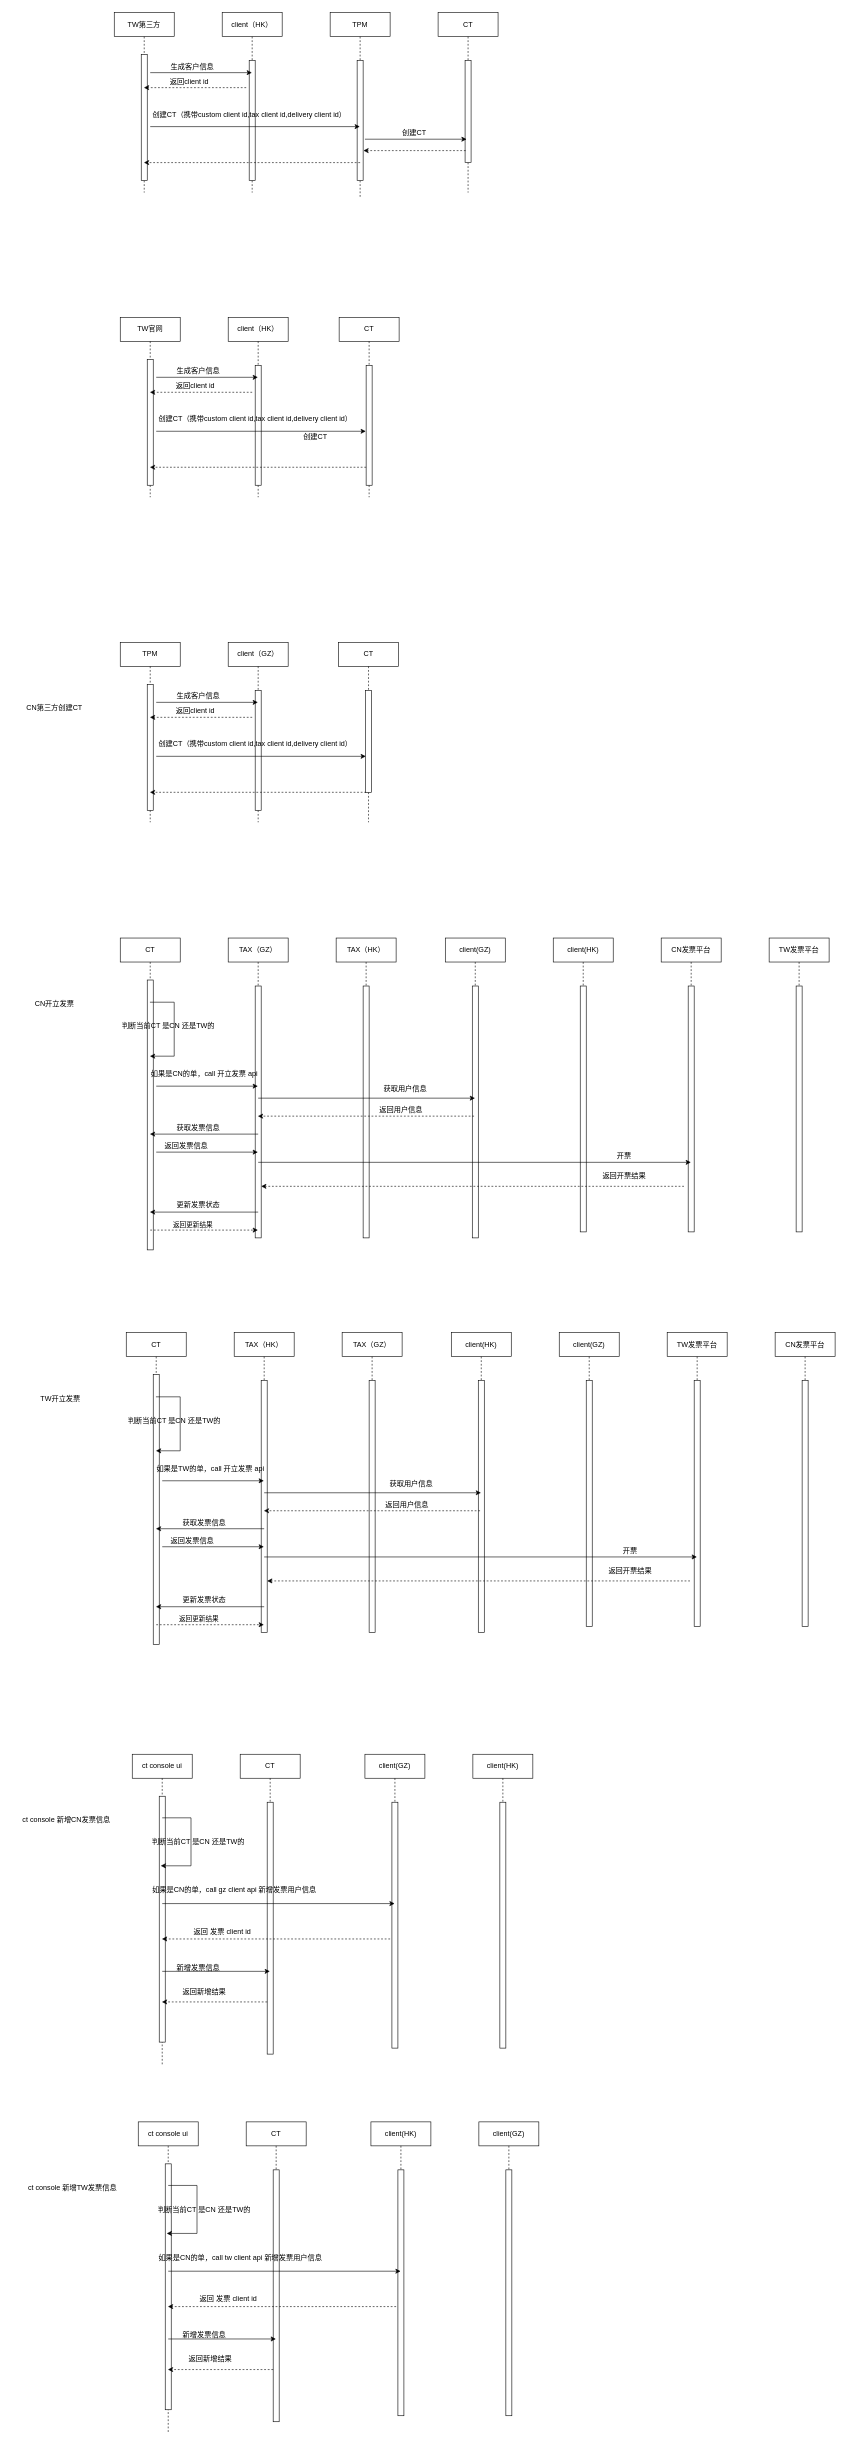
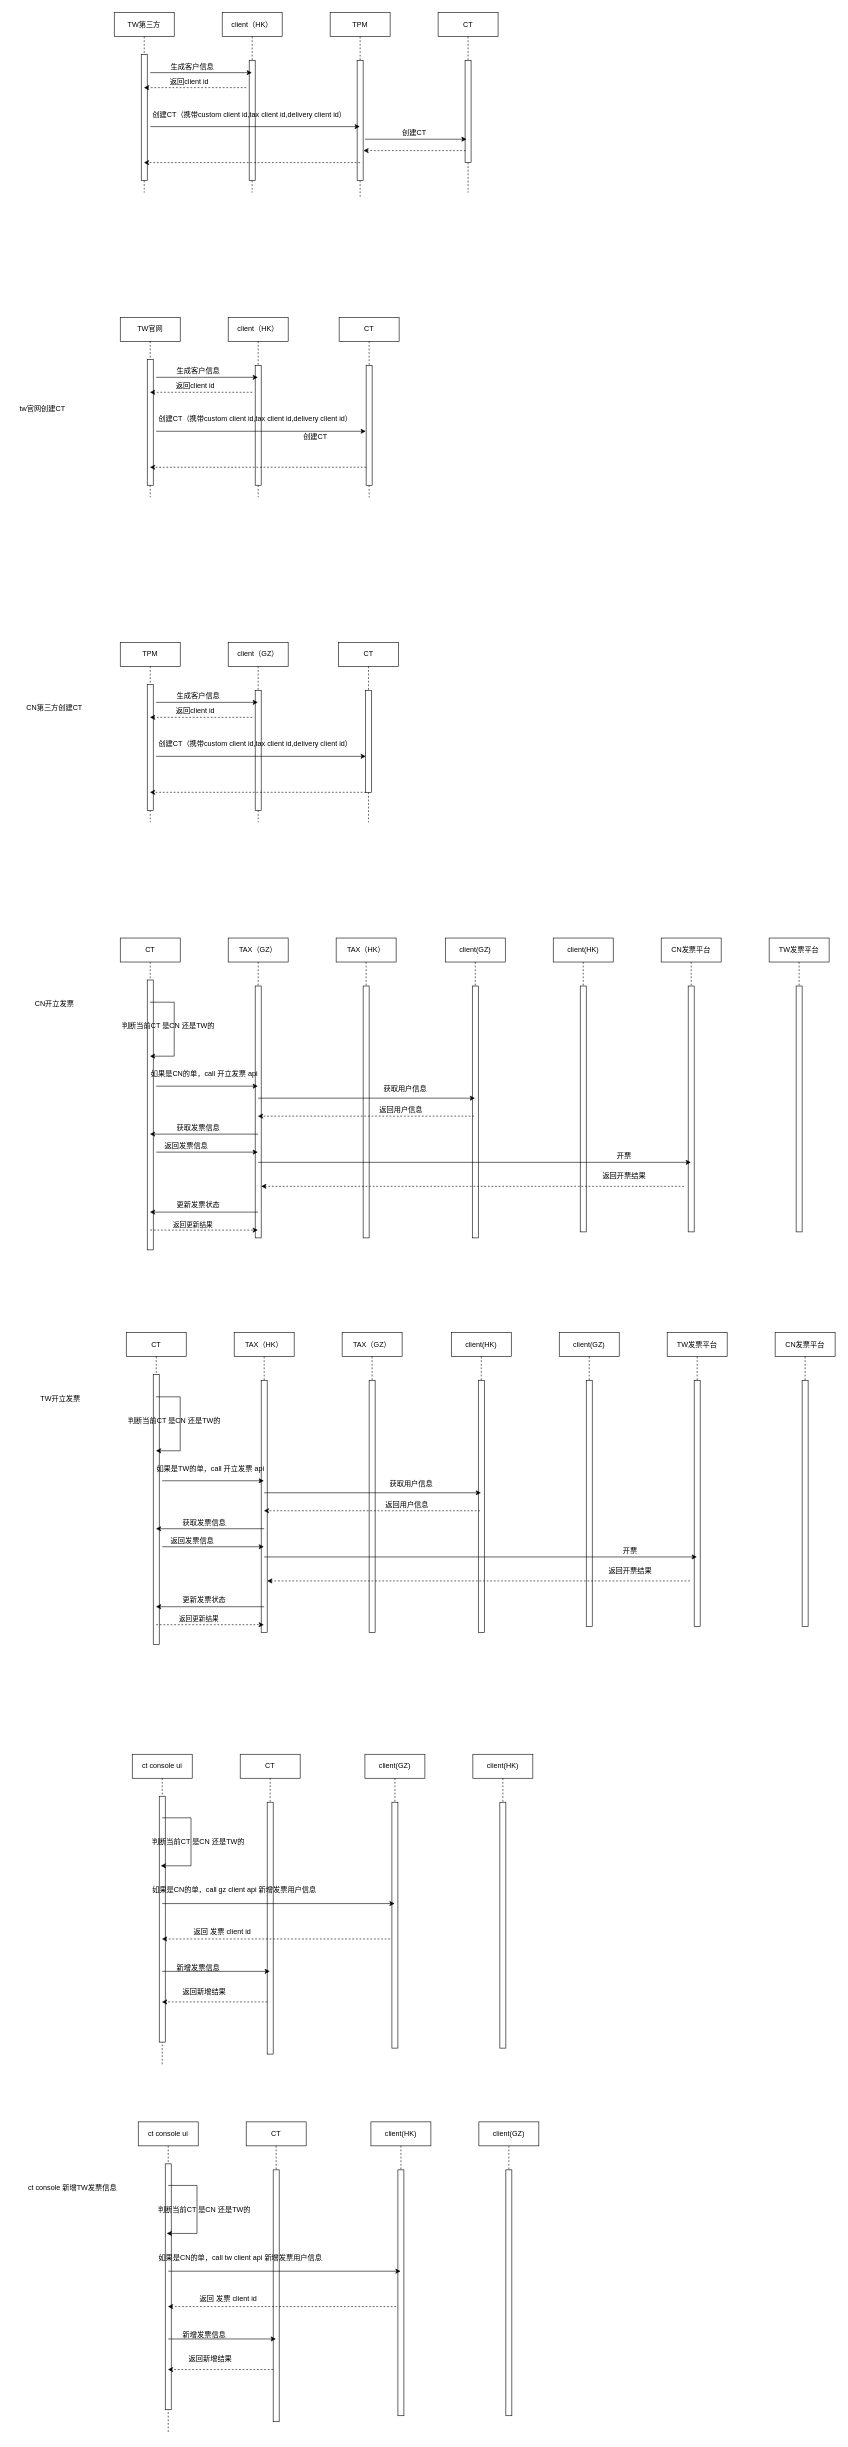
node "tw官网创建CT": added
node "ct console 新增CN发票信息": removed
